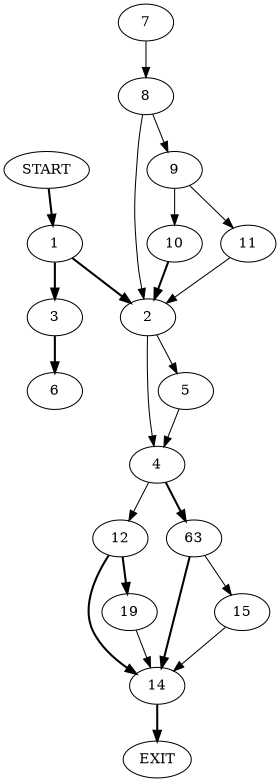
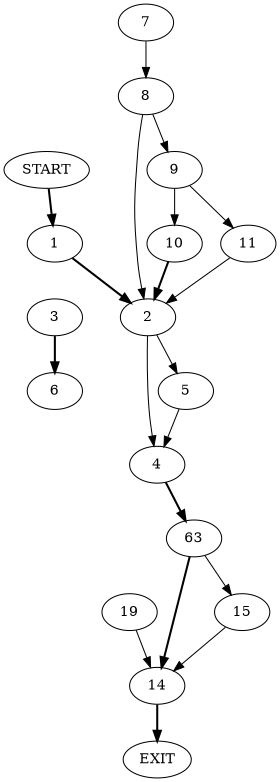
edge "1" -> "3": removed
node "12": removed
